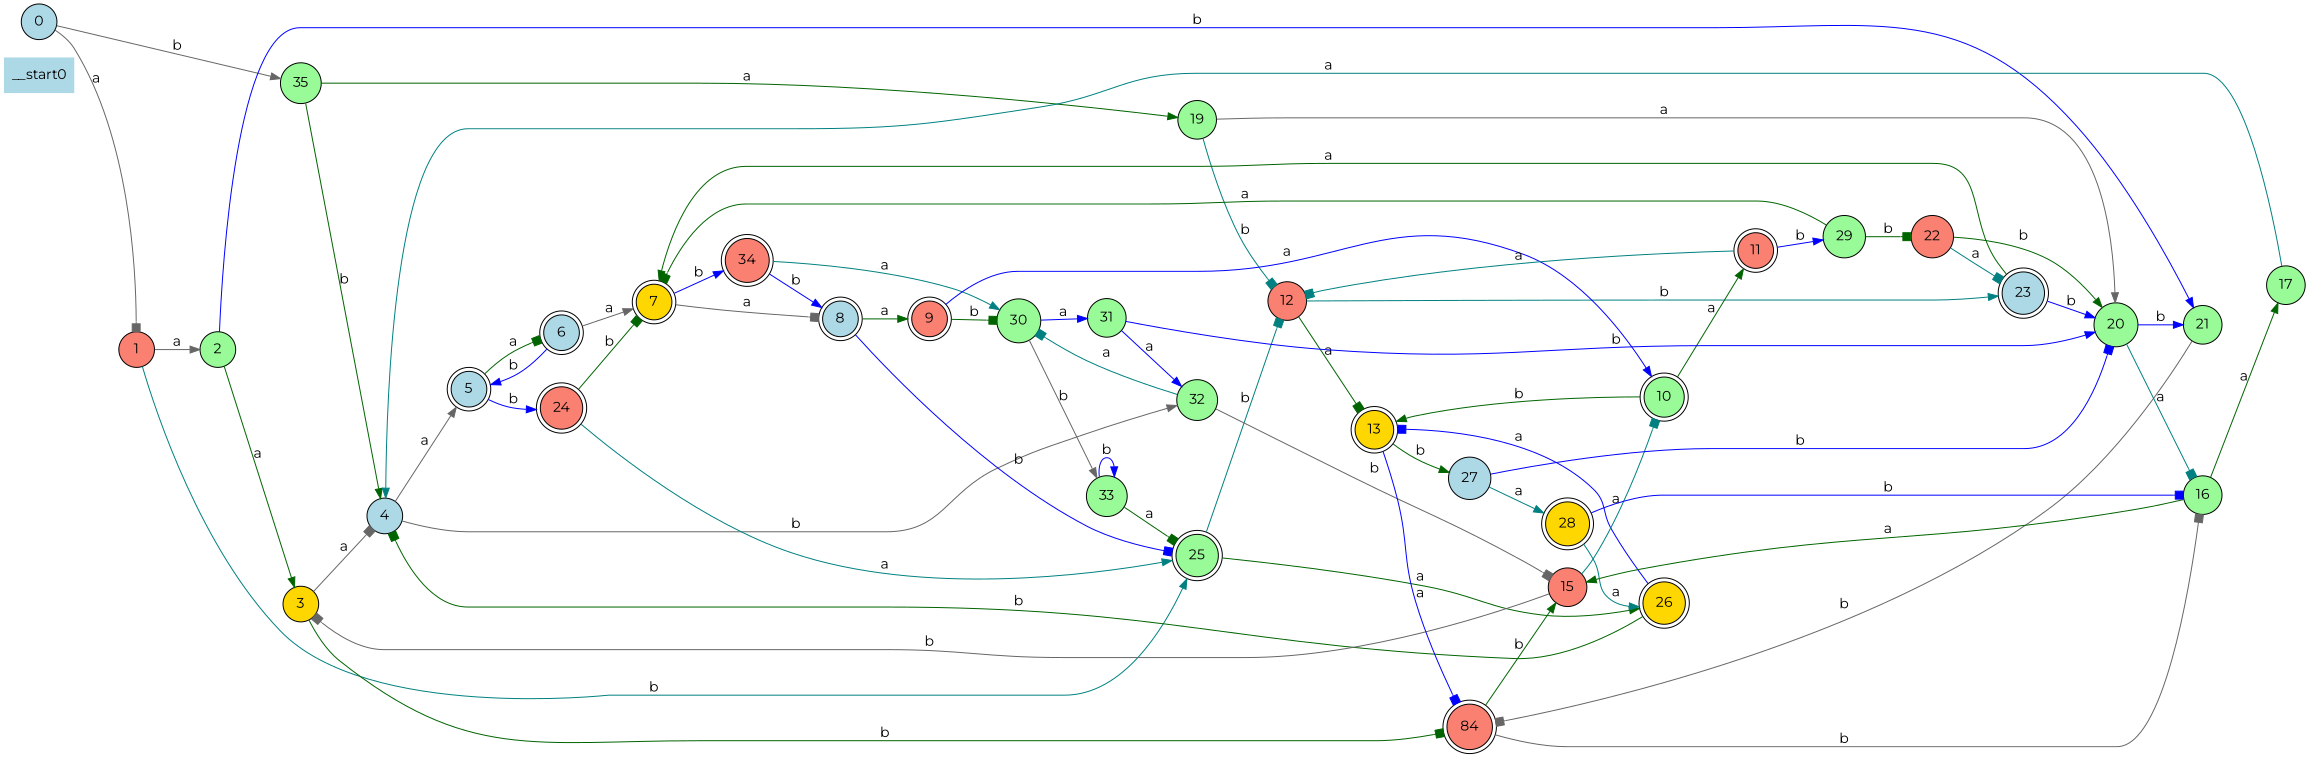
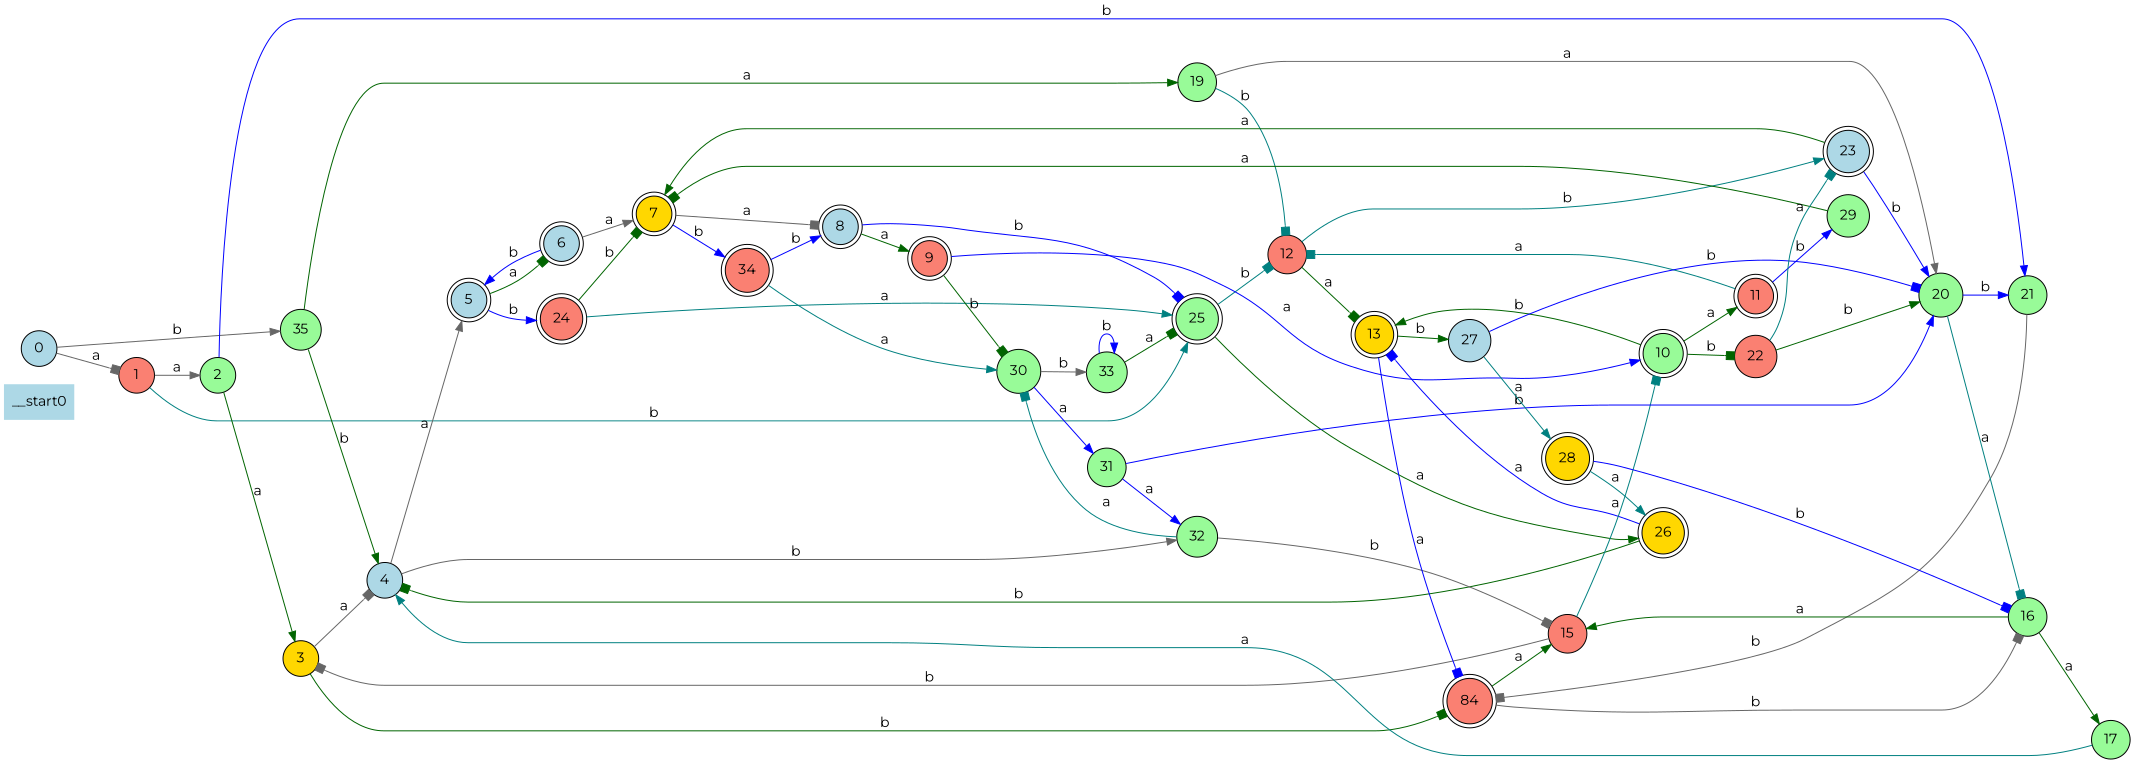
edge "29" -> "22": now "10" -> "22"
edge "84" -> "15": label "b" -> "a"
